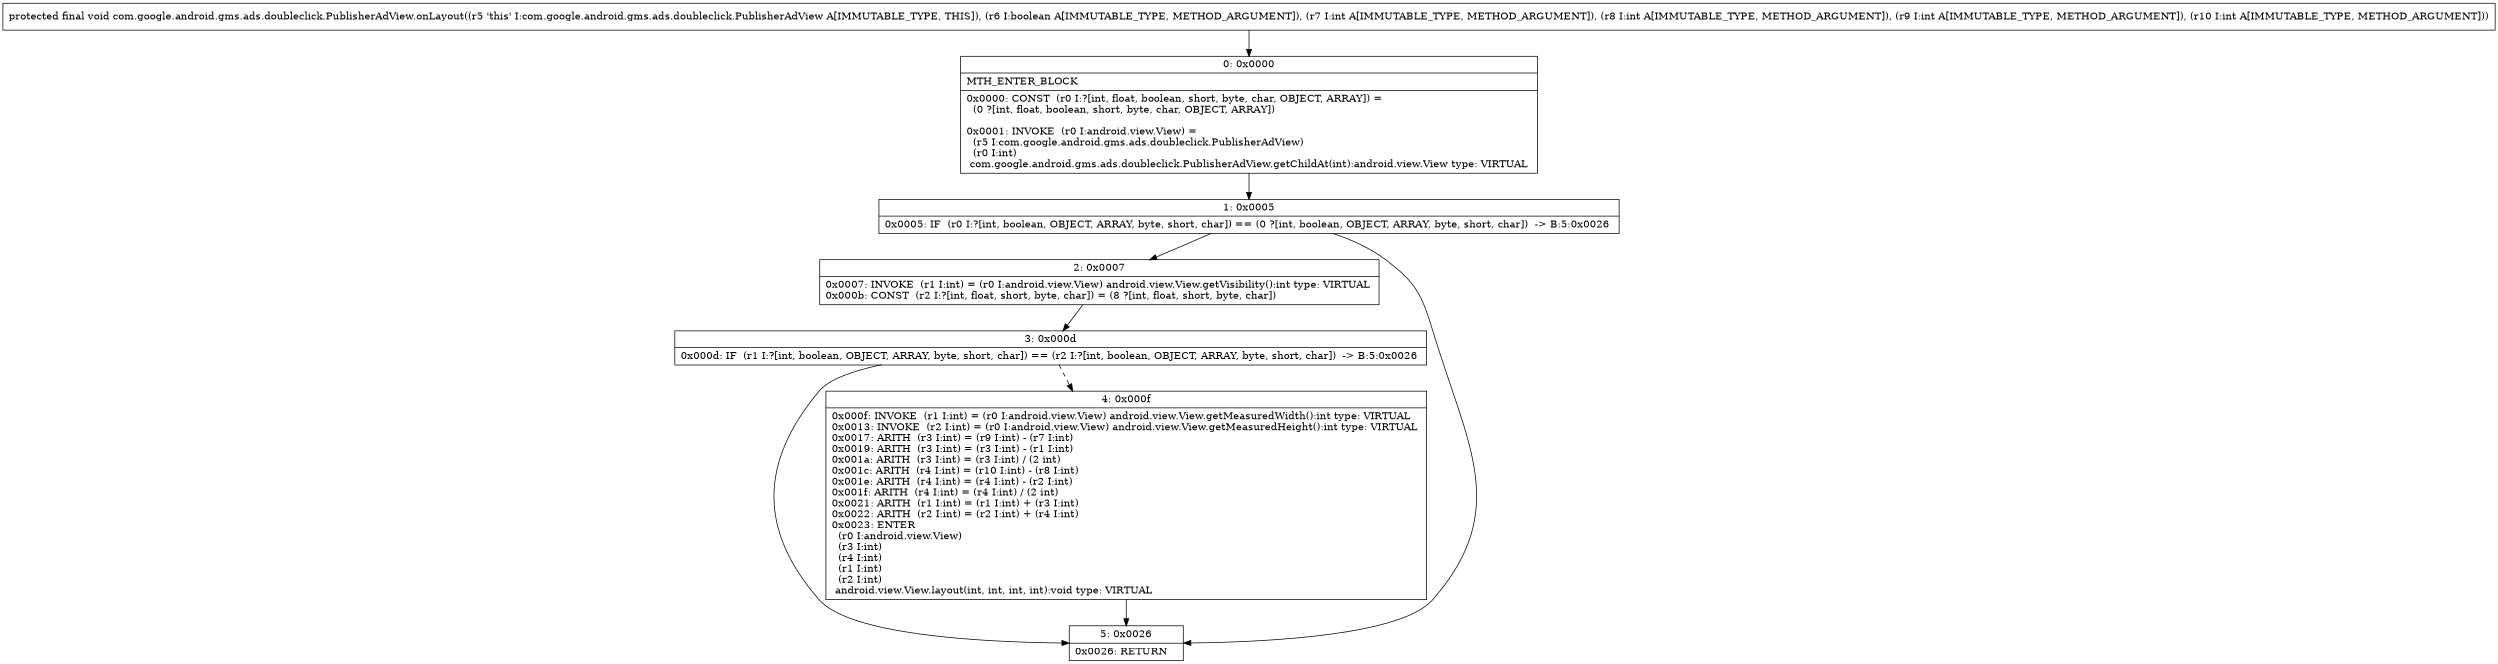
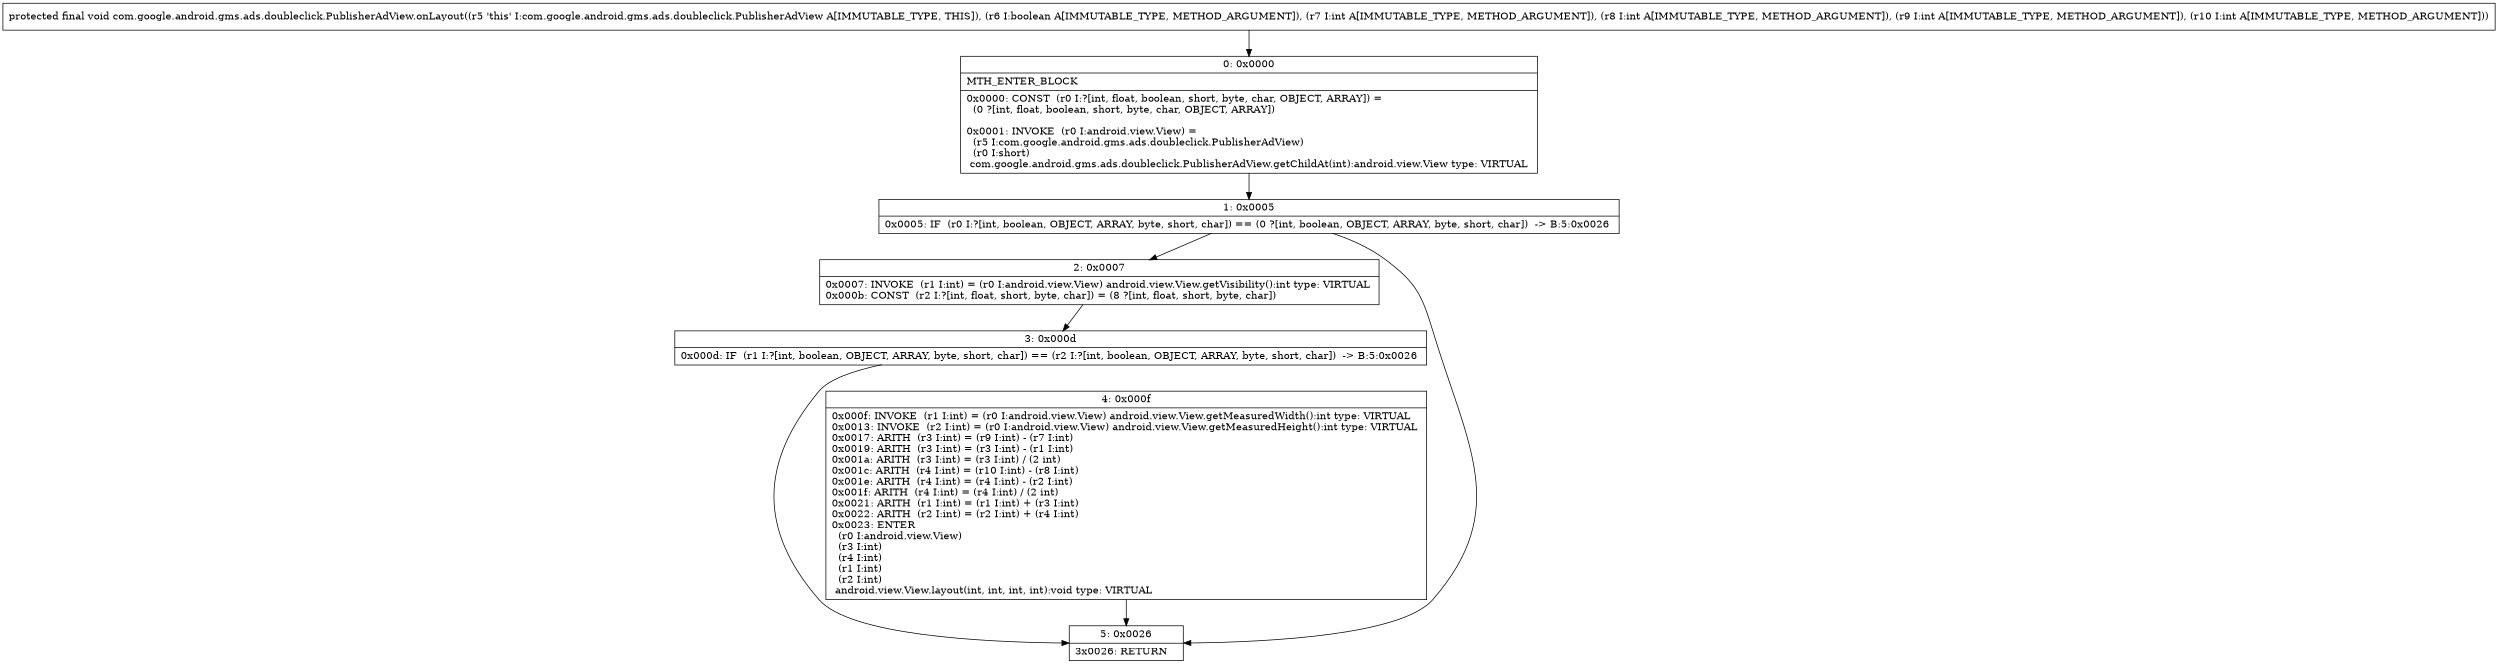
node "0: 0x0000": text "(r0 I:int)" -> "(r0 I:short)"
edge "3: 0x000d" -> "4: 0x000f": removed
node "5: 0x0026": text "0x0026: RETURN" -> "3x0026: RETURN"
